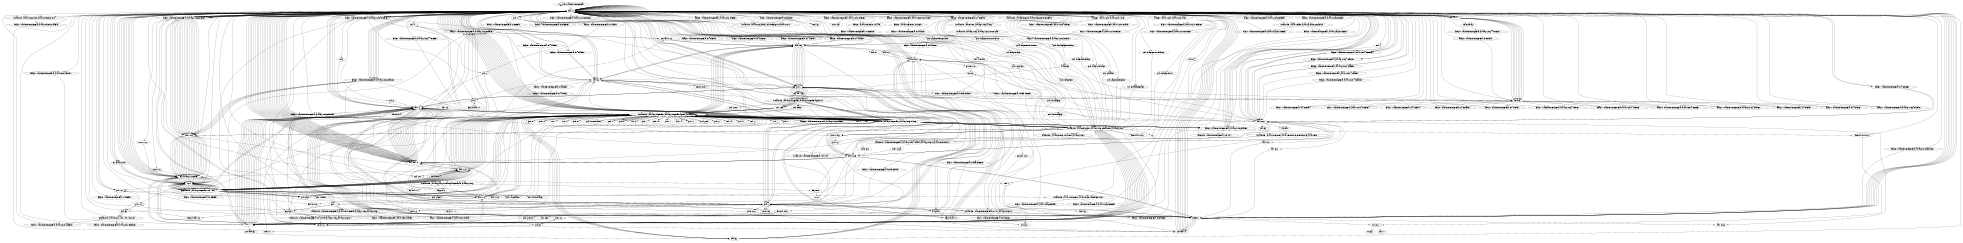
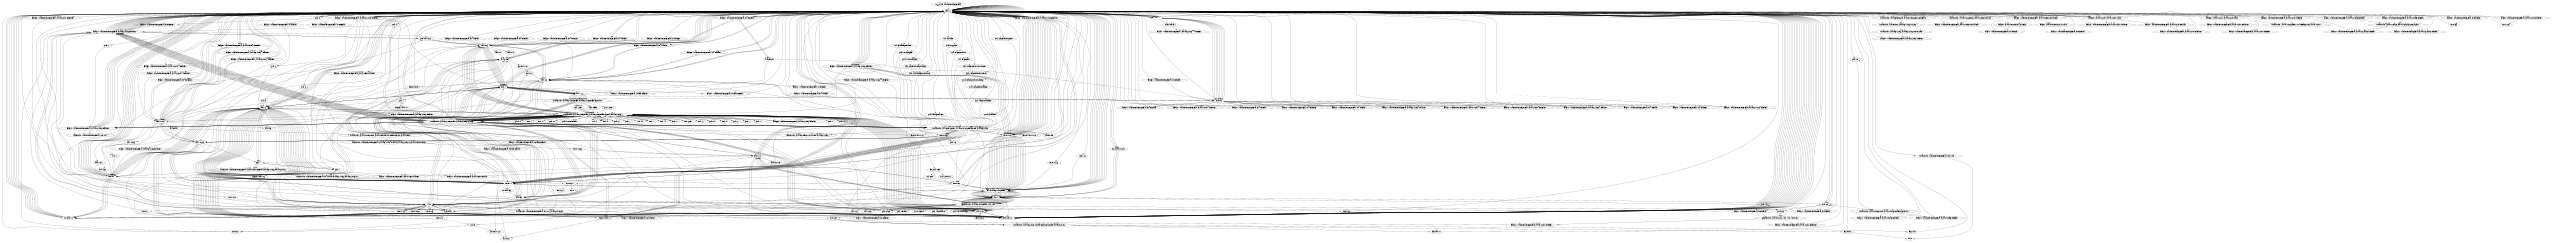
edge "ifcmplt.i load.i $r3" -> "load.r r0": now "store.r r1" -> "load.r r0"
node "ifnull push 0": removed
node "pop": label "pop" -> "staticinvoke"
edge "load.r $r3" -> "specialinvoke <java.lang.StringBuffer: void <init>()>": reversed
edge "store.r $r235" -> "load.r $r233": now "store.r $r235" -> "load.r $r8"
edge "load.i $r23" -> "arrayread.i": added
node "copyright 2": label "copyright 2" -> "push 2"
edge "push -50" -> "store.i $r8": now "push -50" -> "goto inc.i $r23 1"
edge "bdhBlfZ.r" -> "load.r $r235": reversed
edge "arrayread.i" -> "store.i i27": added
